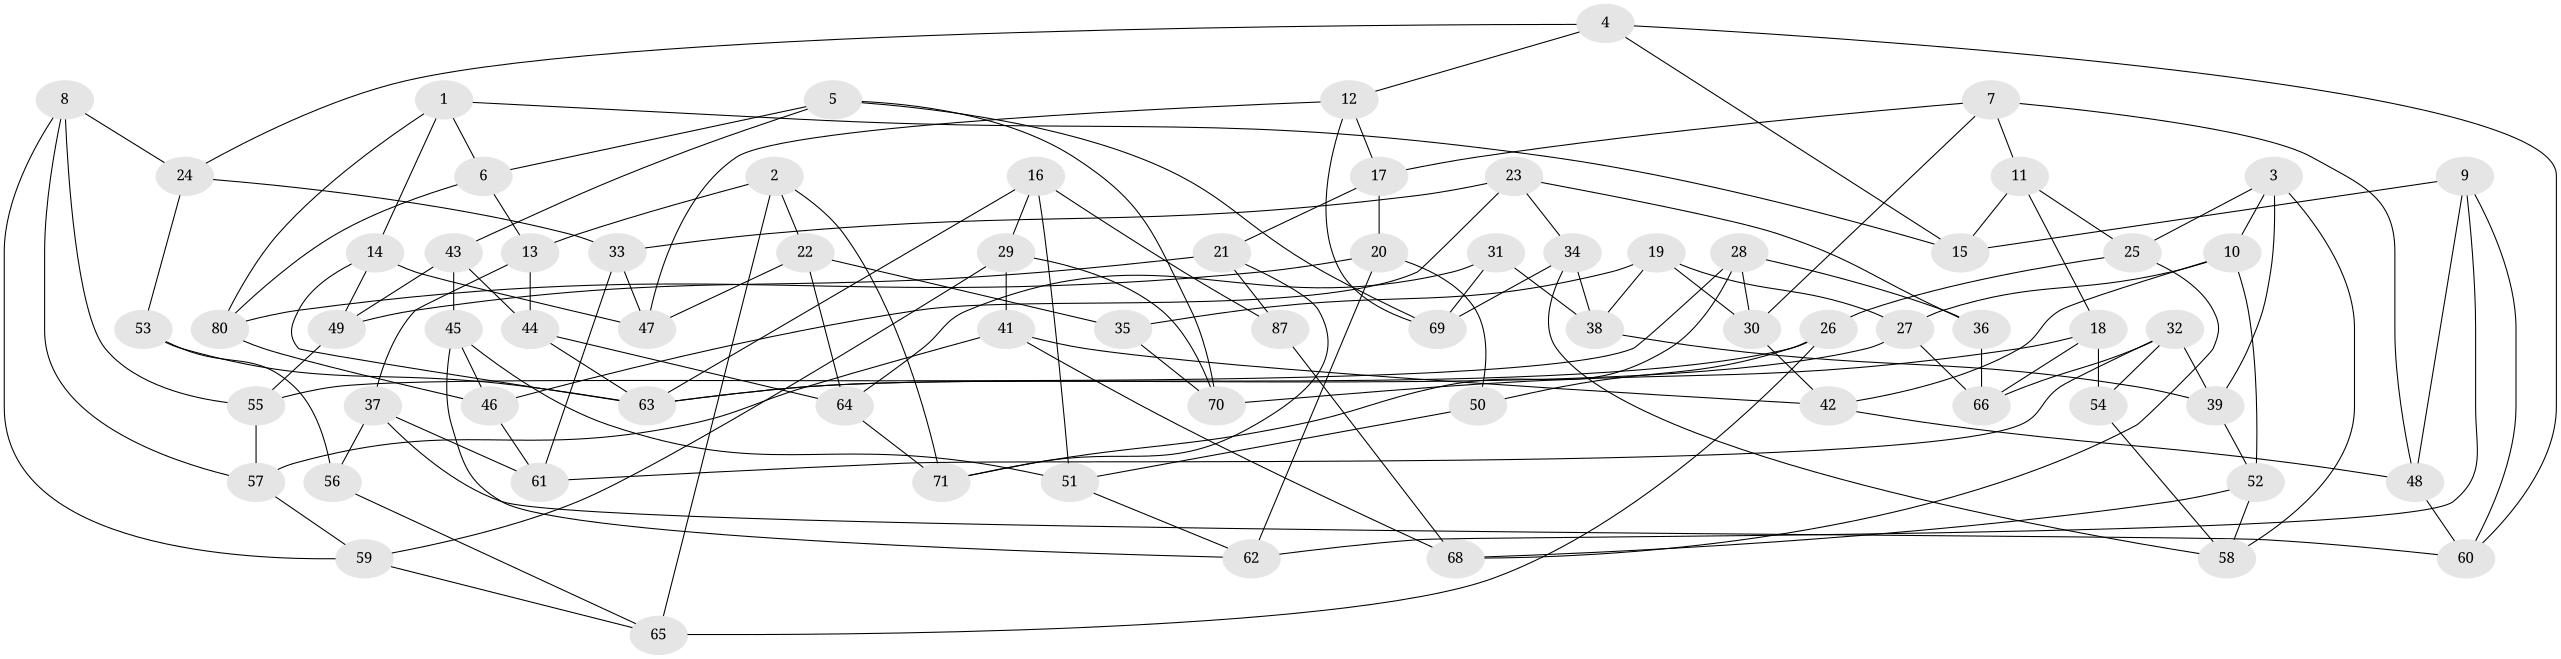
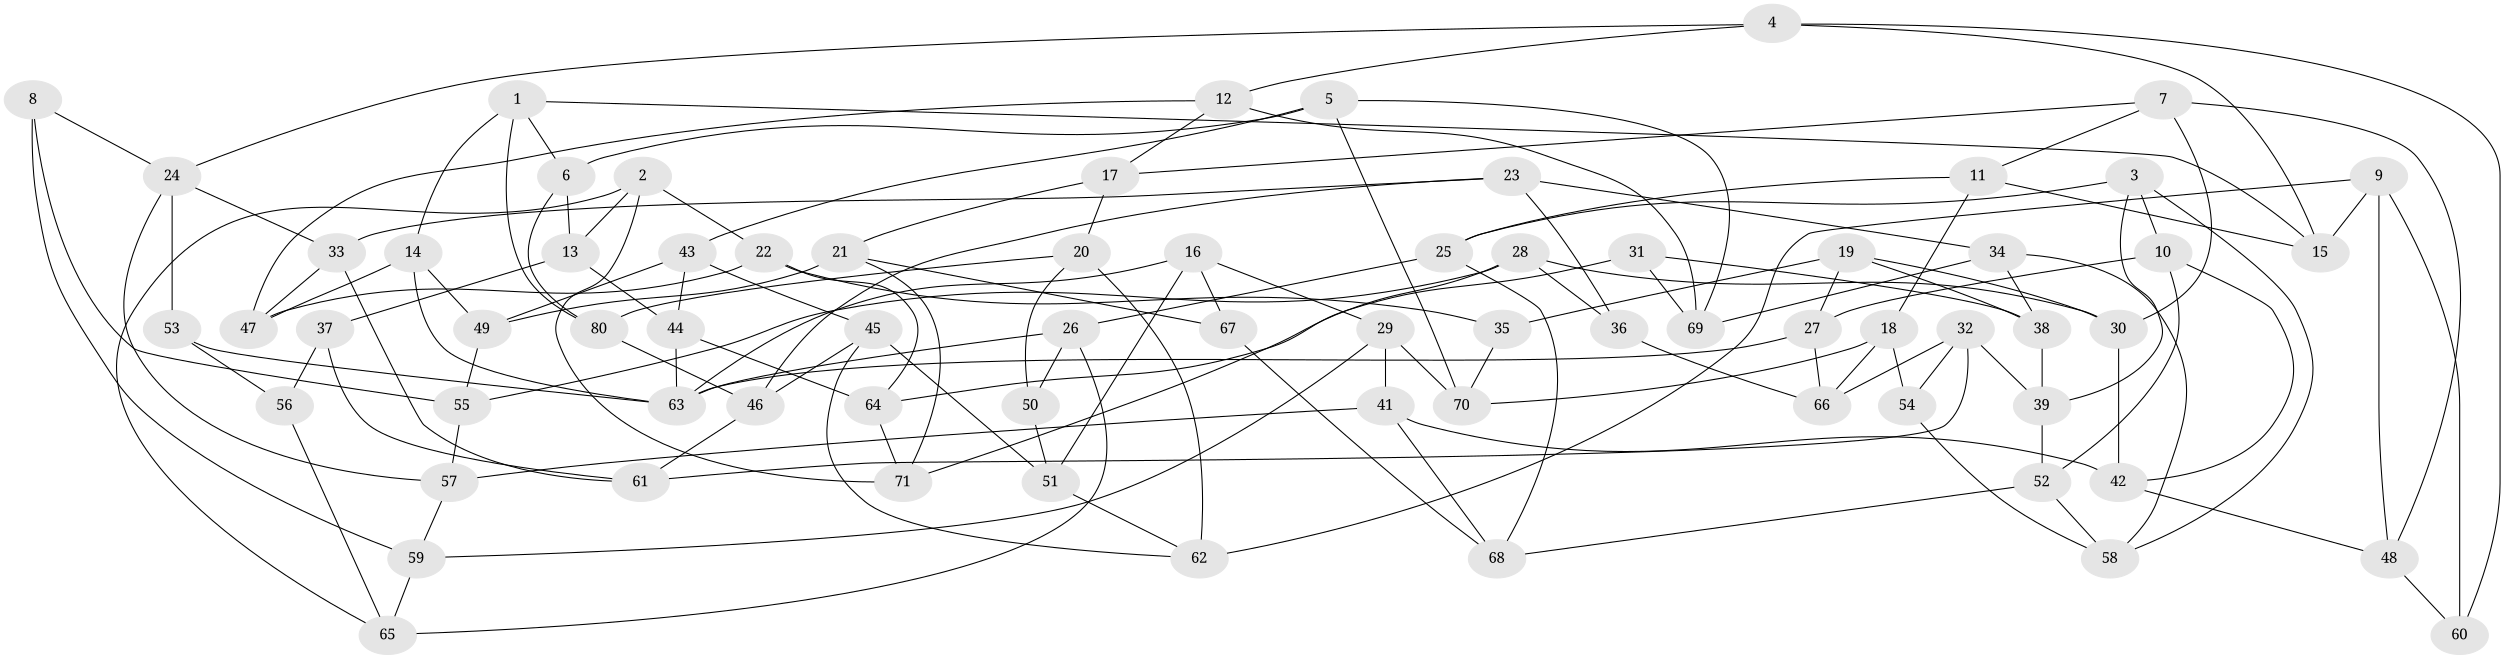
node "87": label "87" -> "67"
edge "8" -- "57": now "24" -- "57"
edge "37" -- "60": removed
